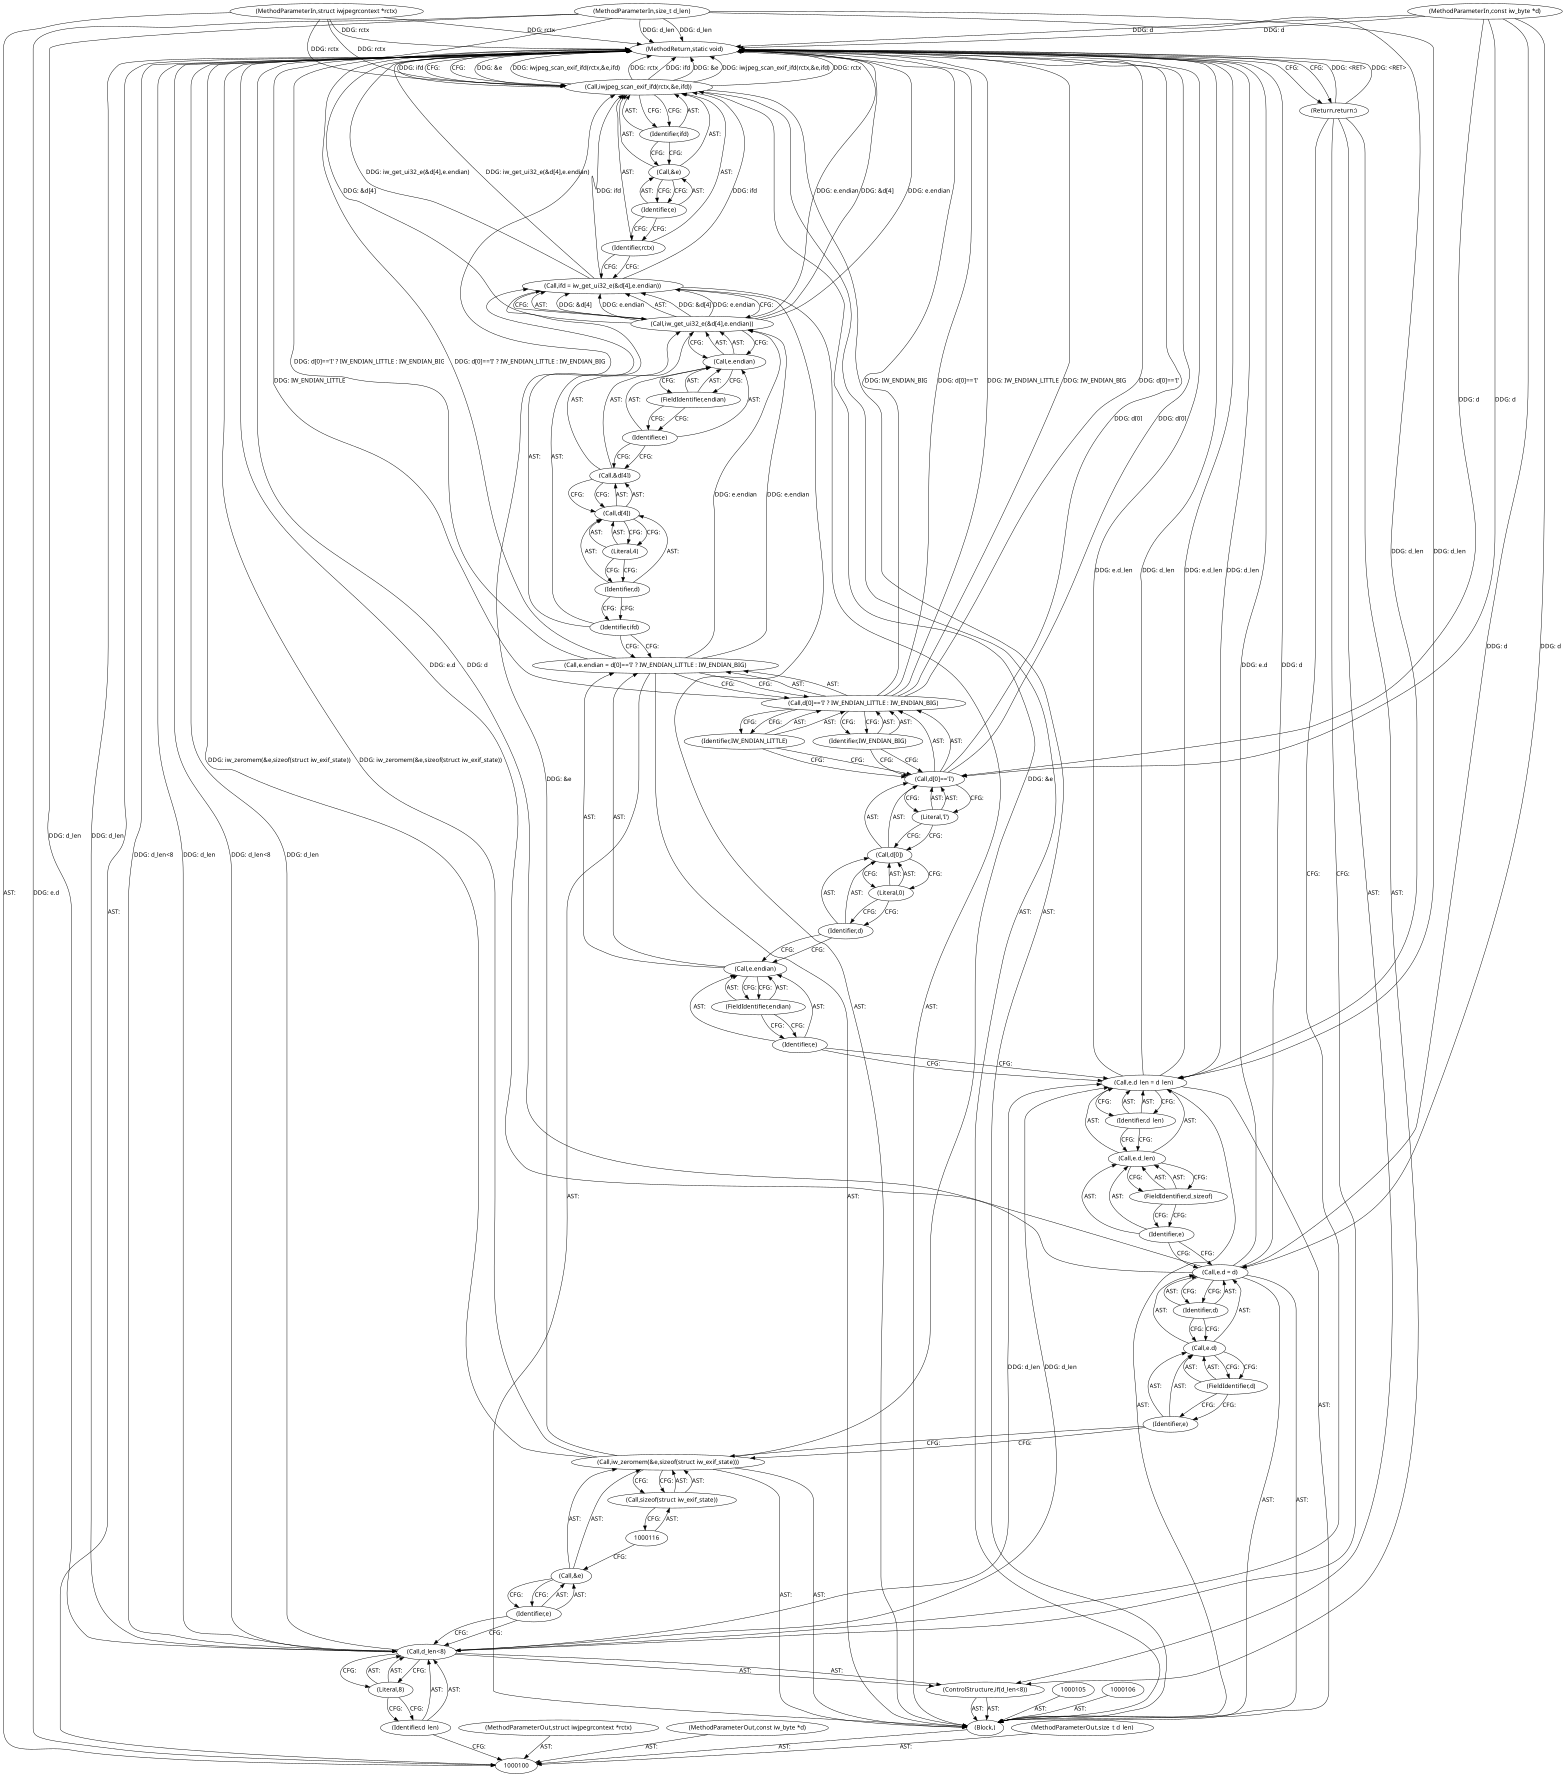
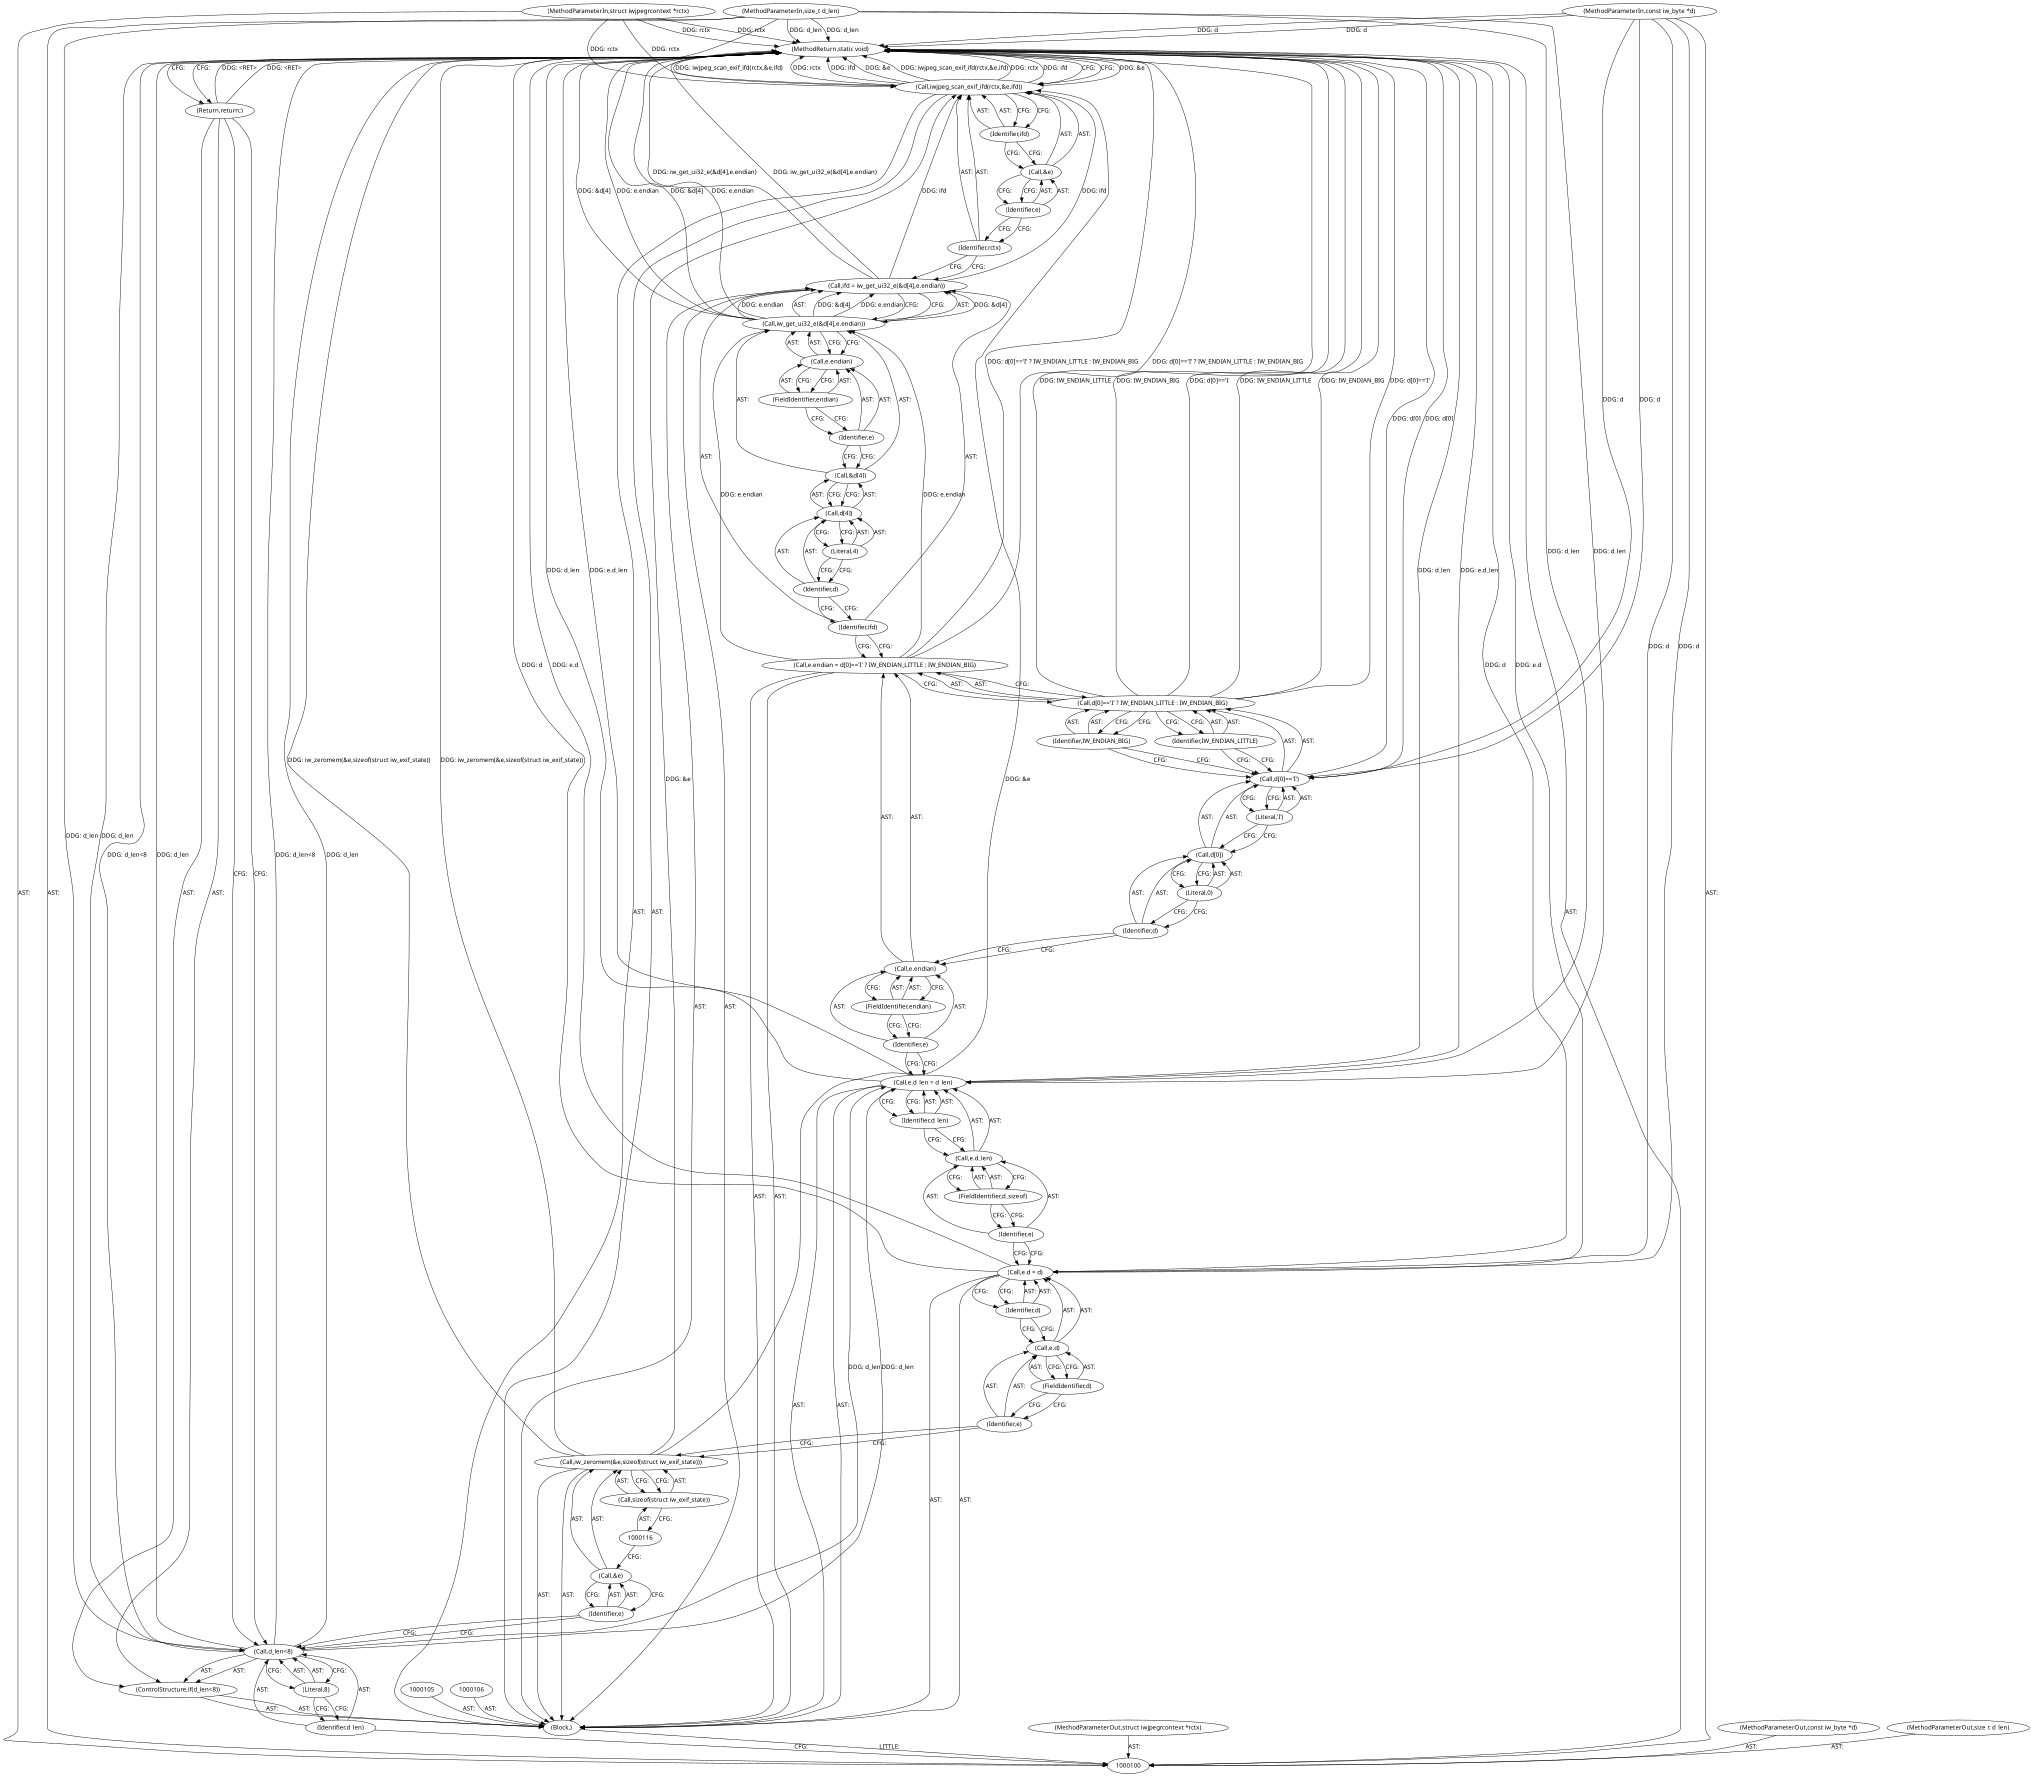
edge "(MethodParameterIn,size_t d_len)" -> "1000100": label "DDG: e.d" -> "AST: "
edge "(MethodParameterIn,const iw_byte *d)" -> "1000100": added, label "AST:"
edge "(Block,)" -> "1000100": label "AST: " -> "LITTLE: "
